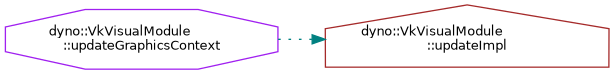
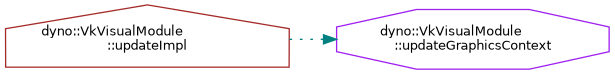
edge "dyno::VkVisualModule ::updateGraphicsContext" -> "dyno::VkVisualModule ::updateImpl": reversed
